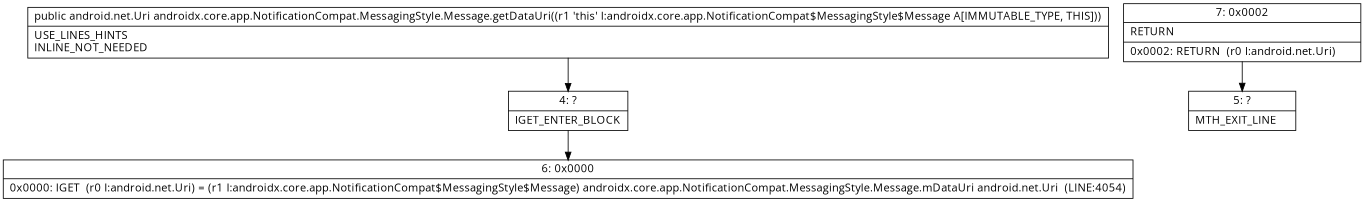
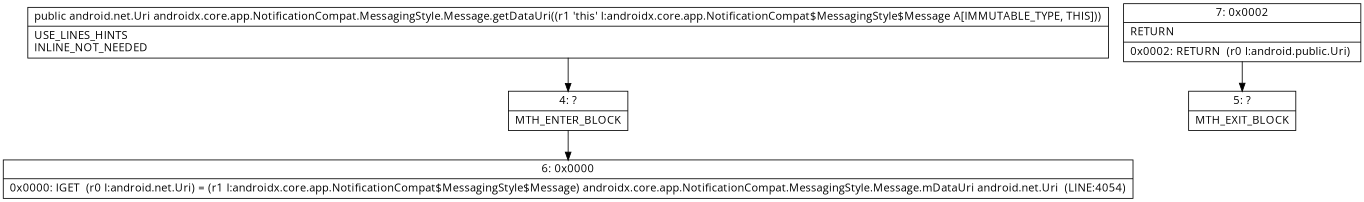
node "7: 0x0002": text "0x0002: RETURN  (r0 I:android.net.Uri)" -> "0x0002: RETURN  (r0 I:android.public.Uri)"
node "4: ?": text "IGET_ENTER_BLOCK" -> "MTH_ENTER_BLOCK"
node "5: ?": text "MTH_EXIT_LINE" -> "MTH_EXIT_BLOCK"
